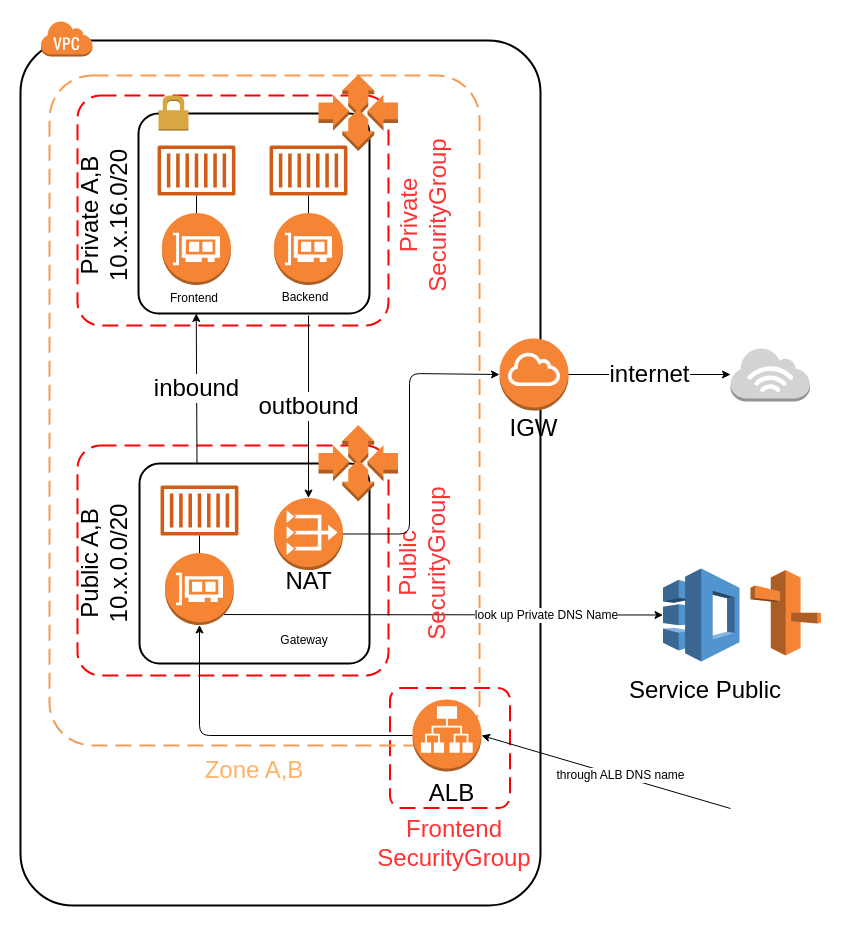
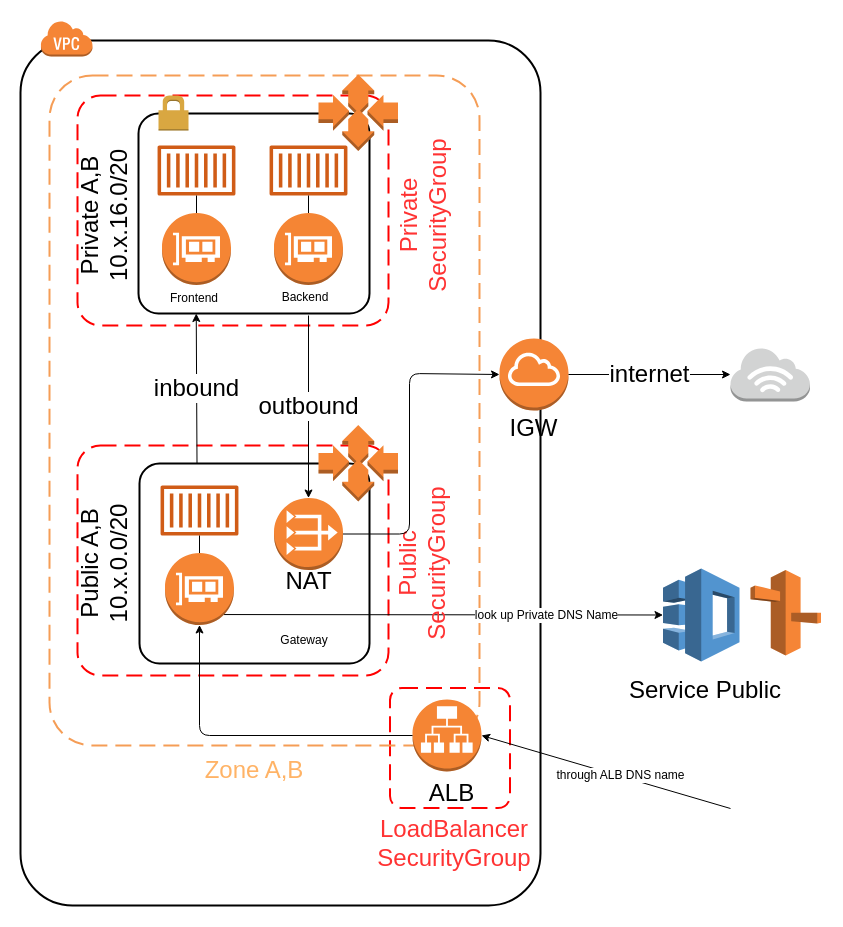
node "Frontend SecurityGroup": label "Frontend SecurityGroup" -> "LoadBalancer SecurityGroup"
